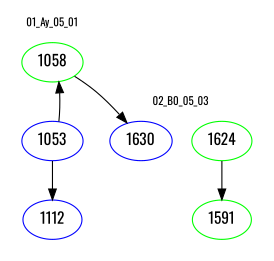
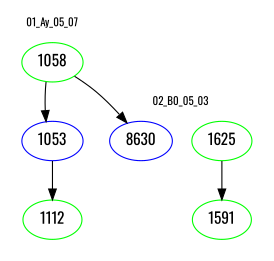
cluster "01_Ay_05_01": label "01_Ay_05_01" -> "01_Ay_05_07"
edge "1053" -> "1058": reversed
node "1630": label "1630" -> "8630"
node "1624": label "1624" -> "1625"
node "1112": color blue -> green
